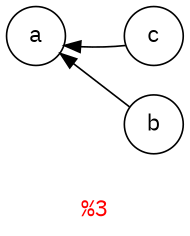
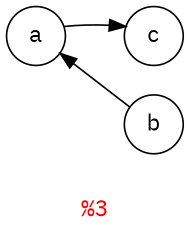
edge "c" -> "a": reversed
